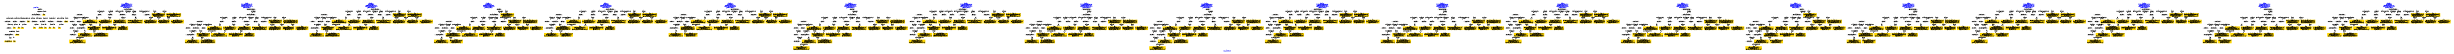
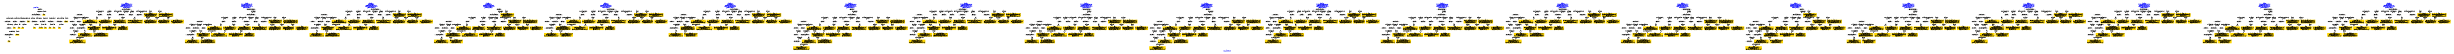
node "author_appellation_uri": removed
